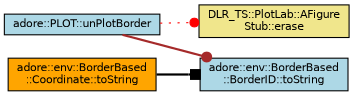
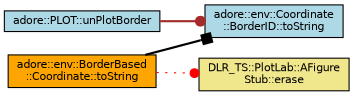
edge "adore::PLOT::unPlotBorder" -> "DLR_TS::PlotLab::AFigure Stub::erase": now "adore::env::BorderBased ::Coordinate::toString" -> "DLR_TS::PlotLab::AFigure Stub::erase"
node "adore::env::BorderBased ::BorderID::toString": label "adore::env::BorderBased ::BorderID::toString" -> "adore::env::Coordinate ::BorderID::toString"
